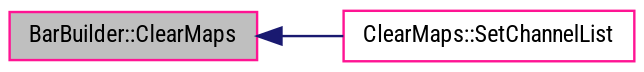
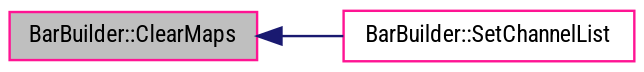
node "ClearMaps::SetChannelList": label "ClearMaps::SetChannelList" -> "BarBuilder::SetChannelList"
